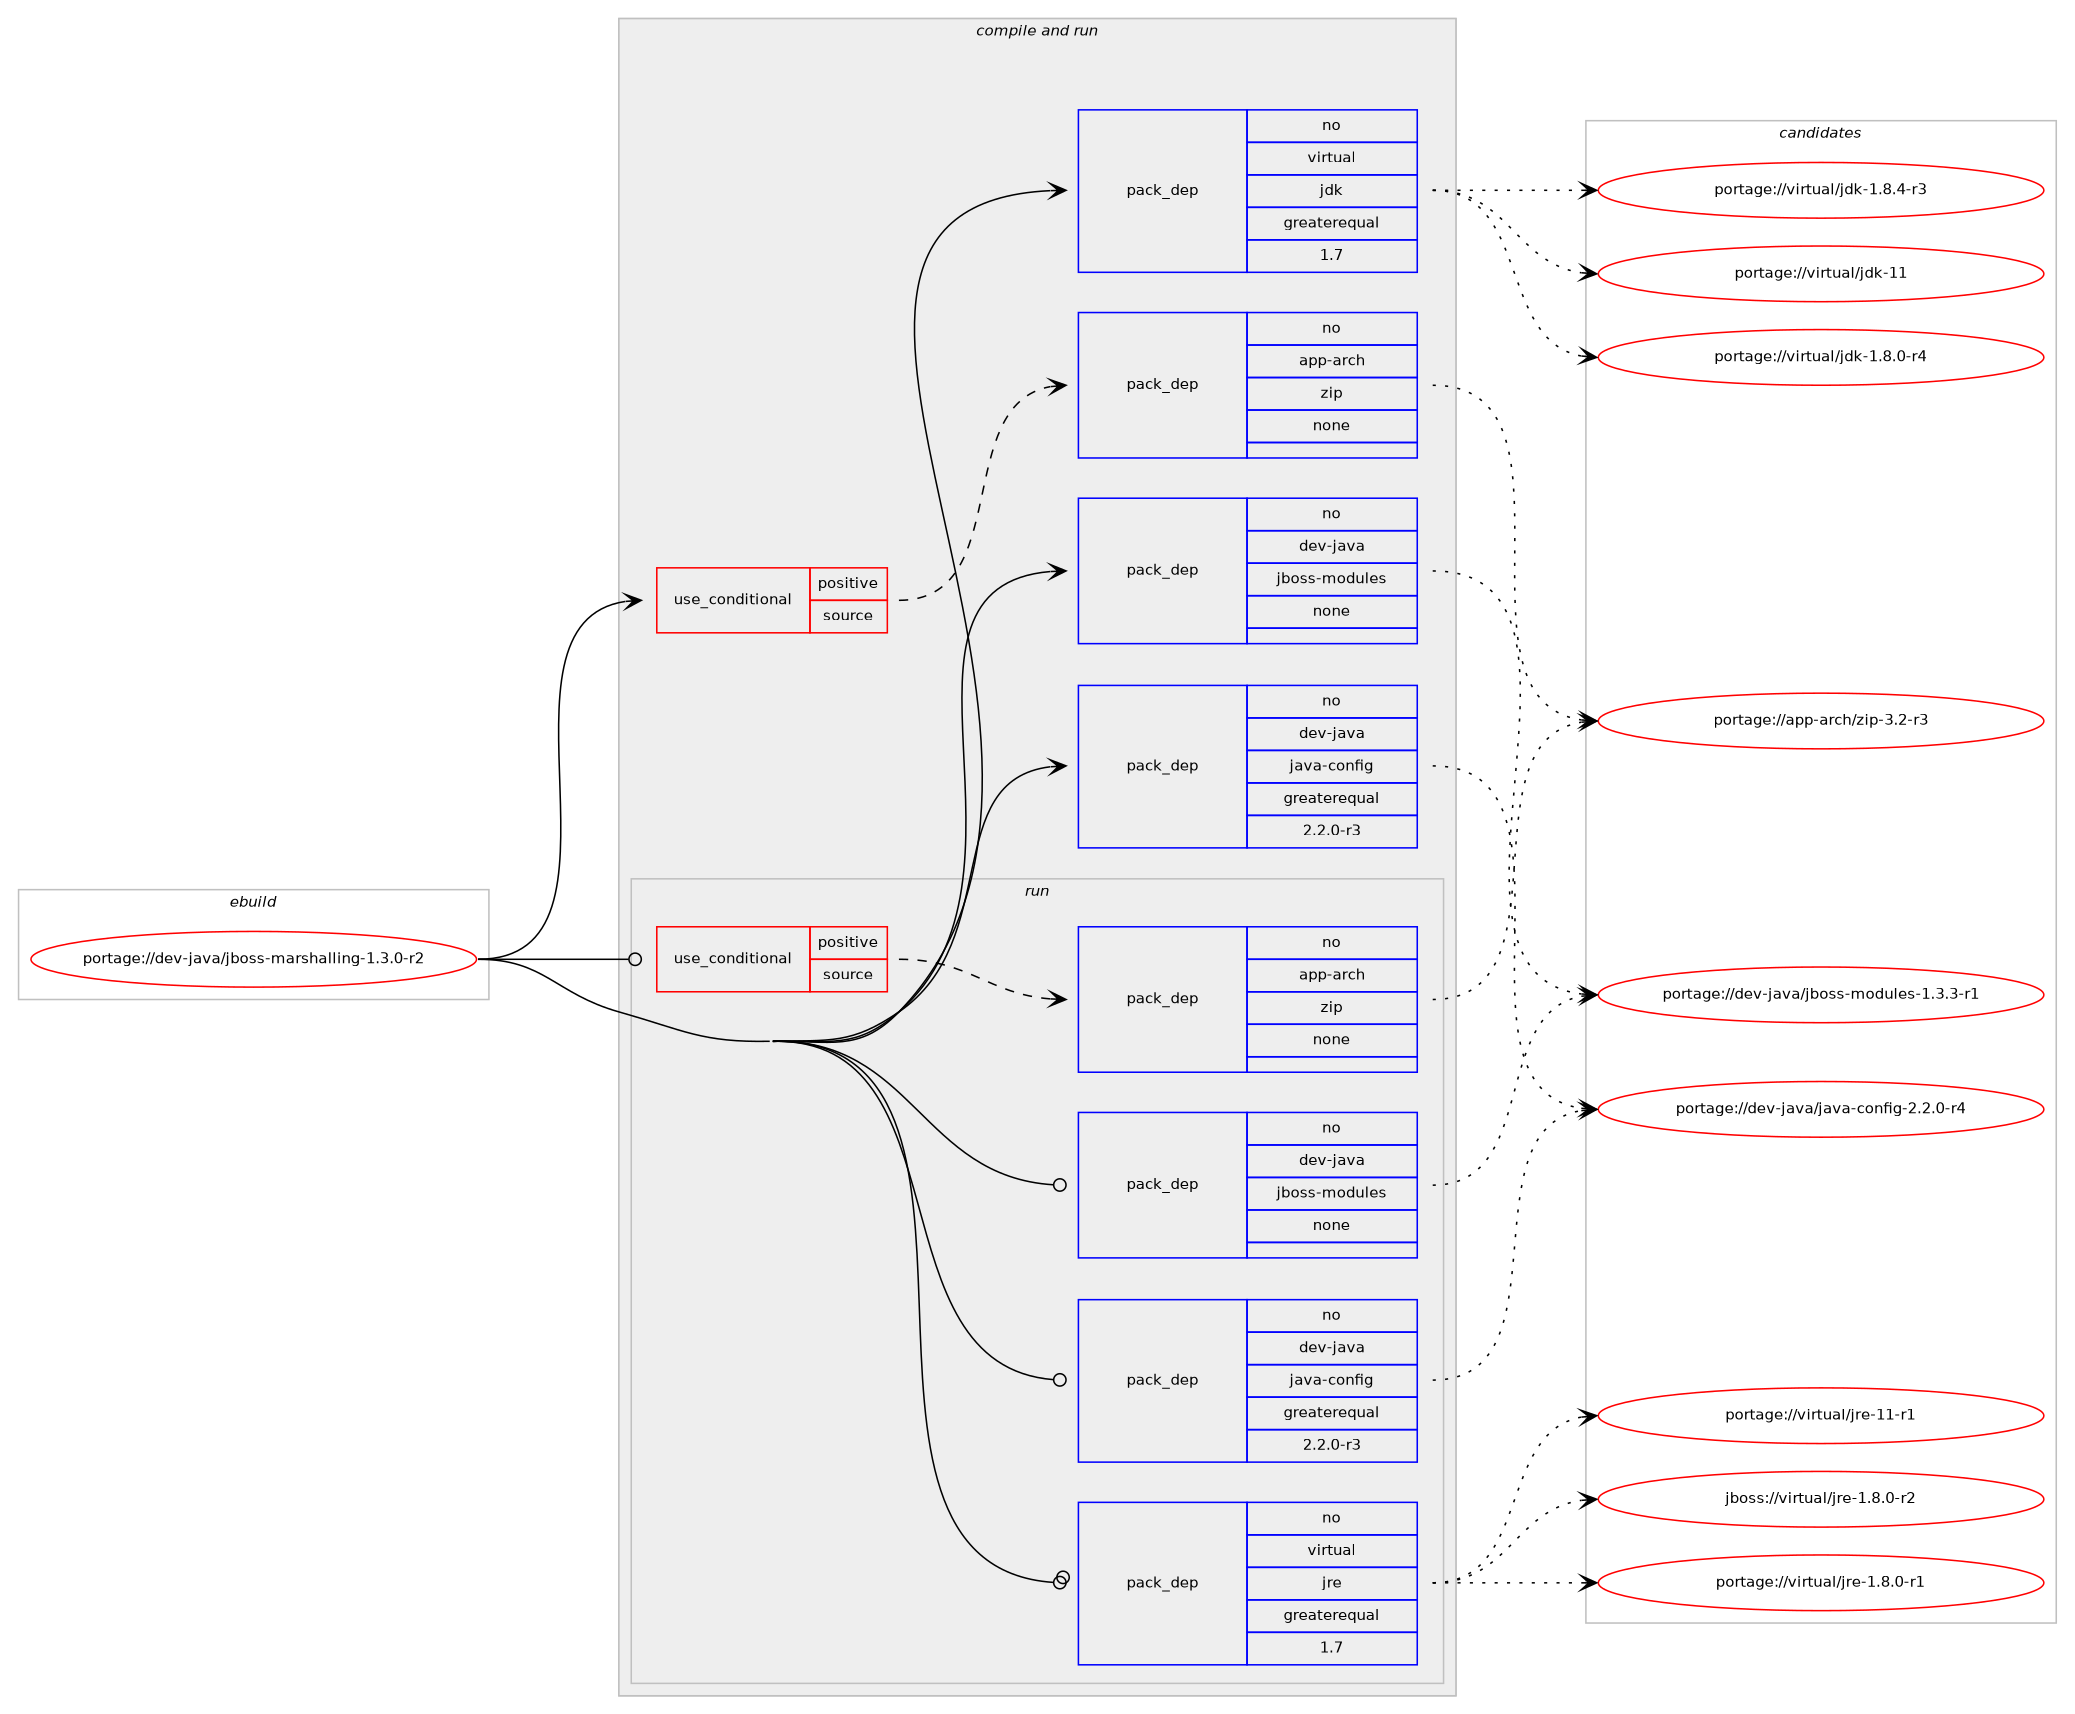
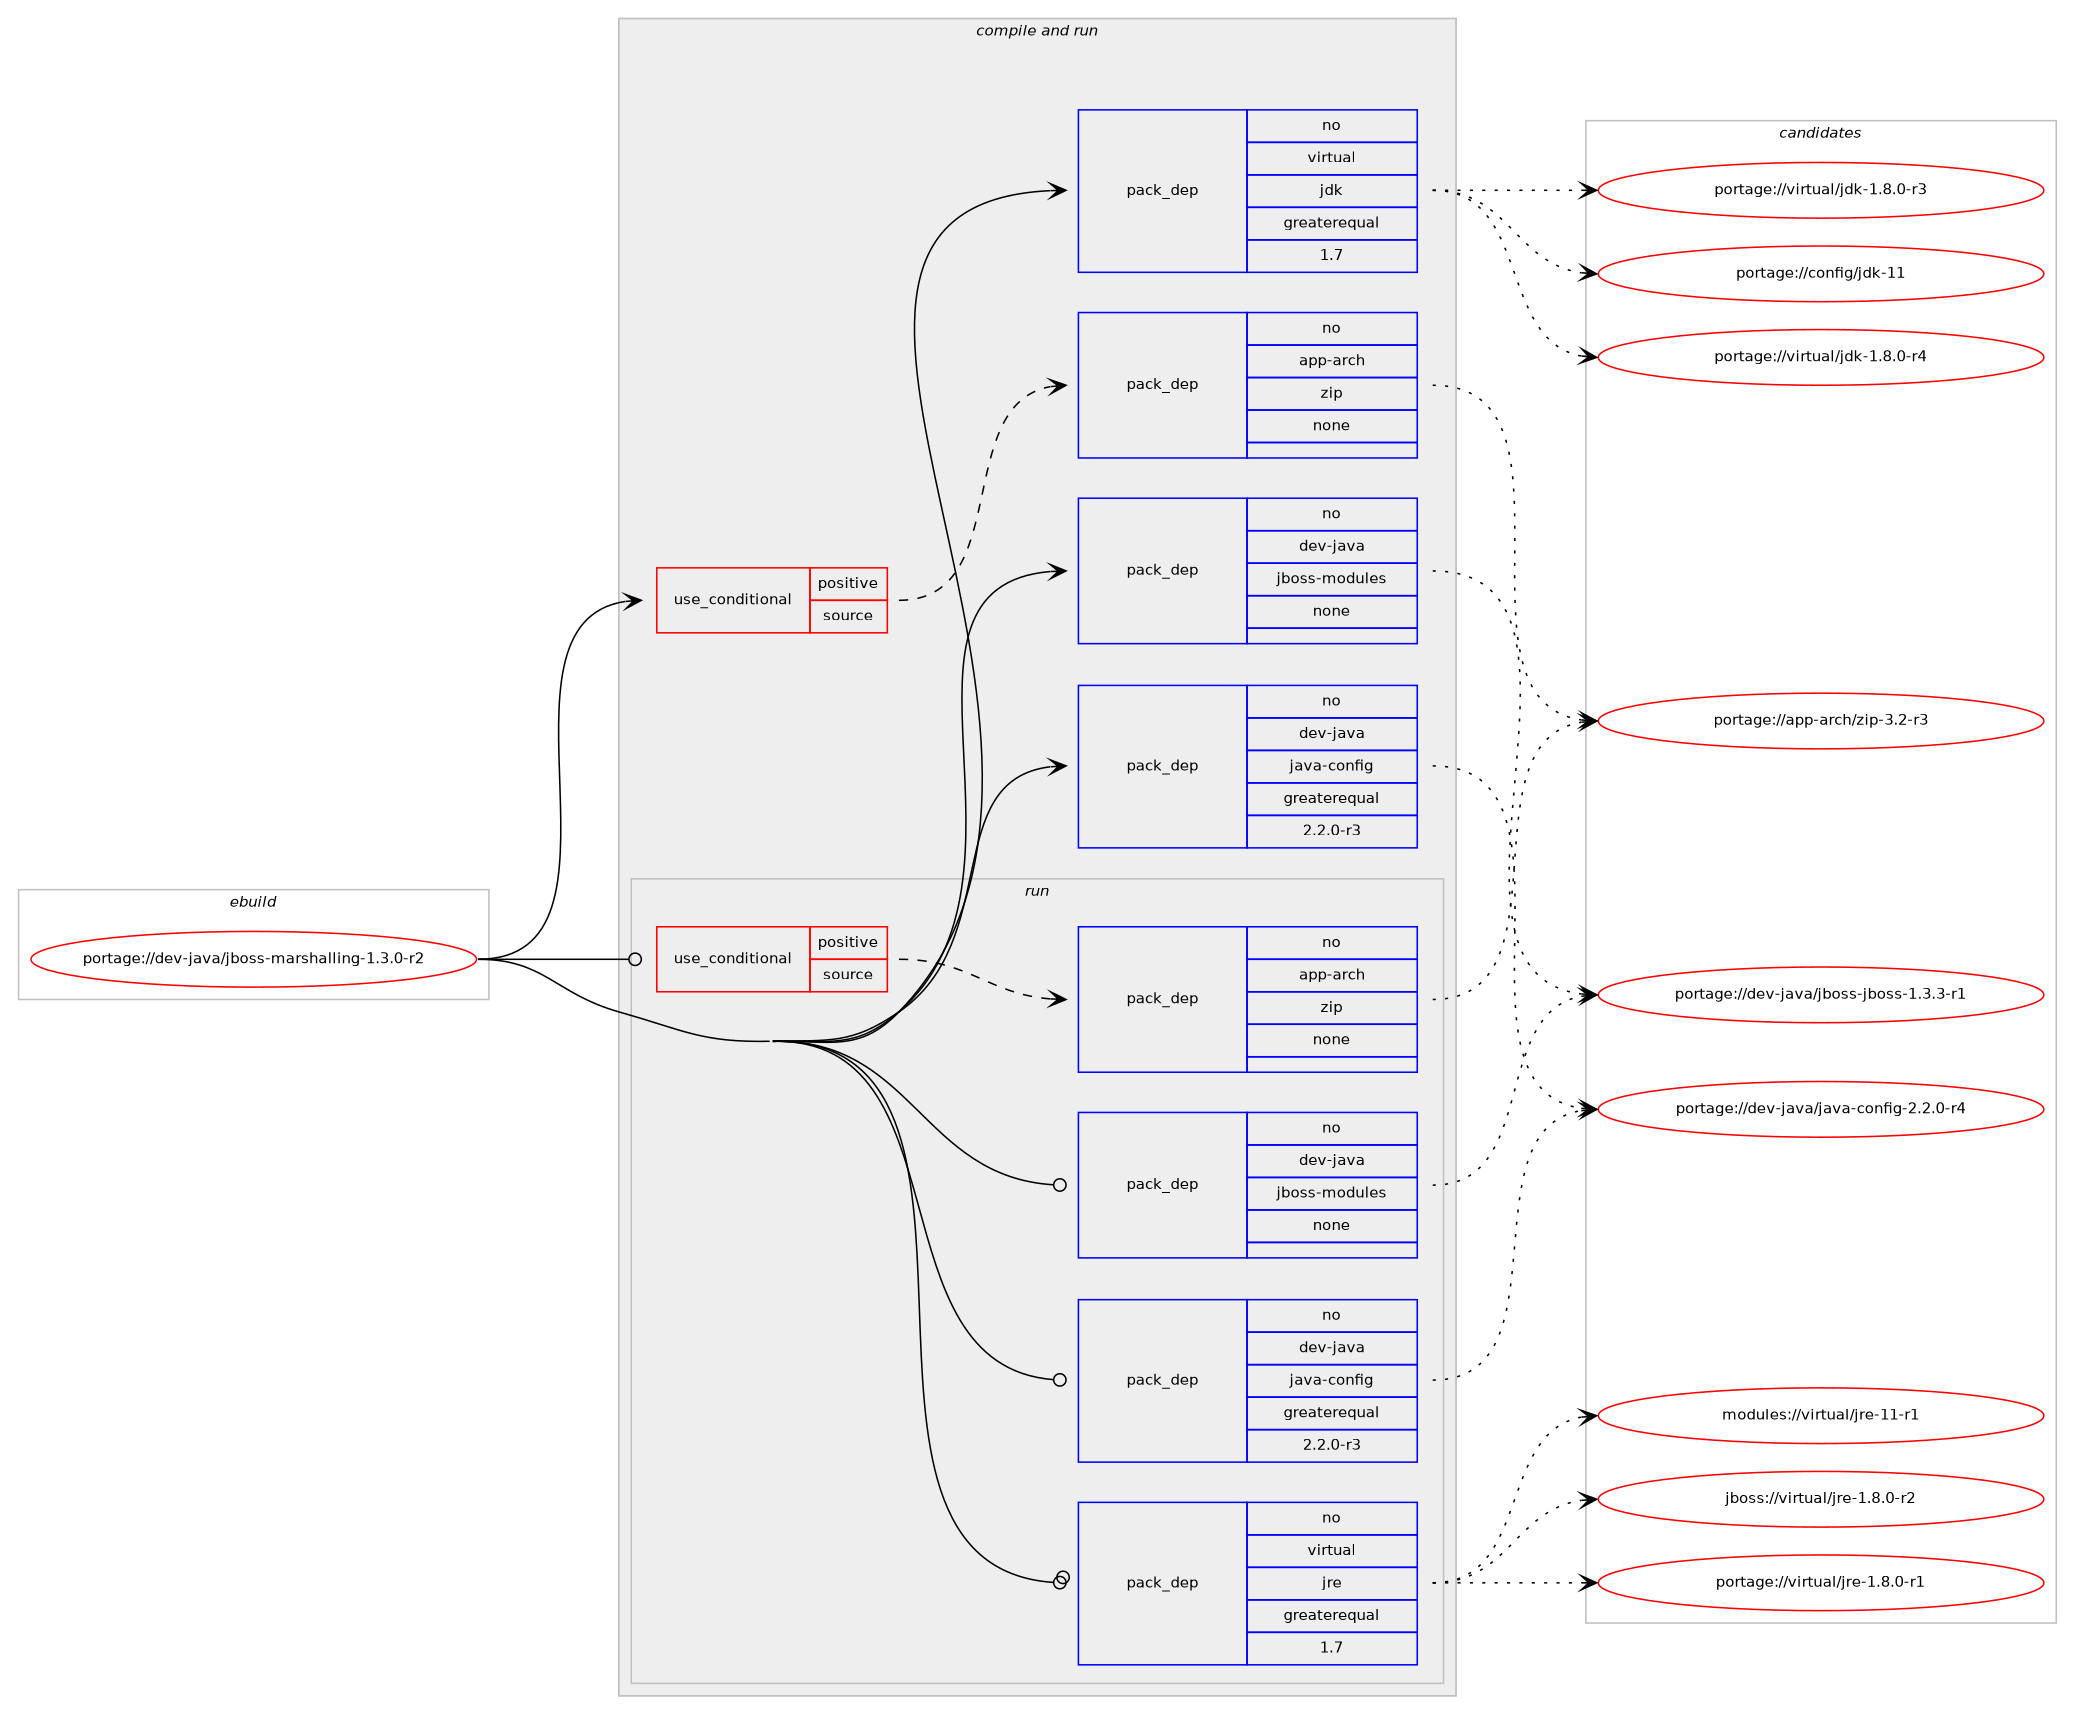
node "portage://virtual/jdk-1.8.4-r3": label "portage://virtual/jdk-1.8.4-r3" -> "portage://virtual/jdk-1.8.0-r3"
node "portage://virtual/jdk-11": label "portage://virtual/jdk-11" -> "portage://config/jdk-11"
node "portage://dev-java/jboss-modules-1.3.3-r1": label "portage://dev-java/jboss-modules-1.3.3-r1" -> "portage://dev-java/jboss-jboss-1.3.3-r1"
node "portage://virtual/jre-11-r1": label "portage://virtual/jre-11-r1" -> "modules://virtual/jre-11-r1"
